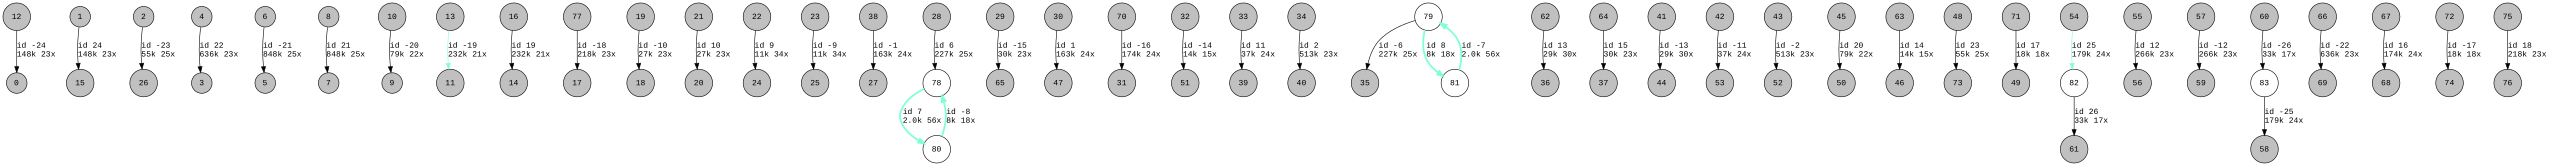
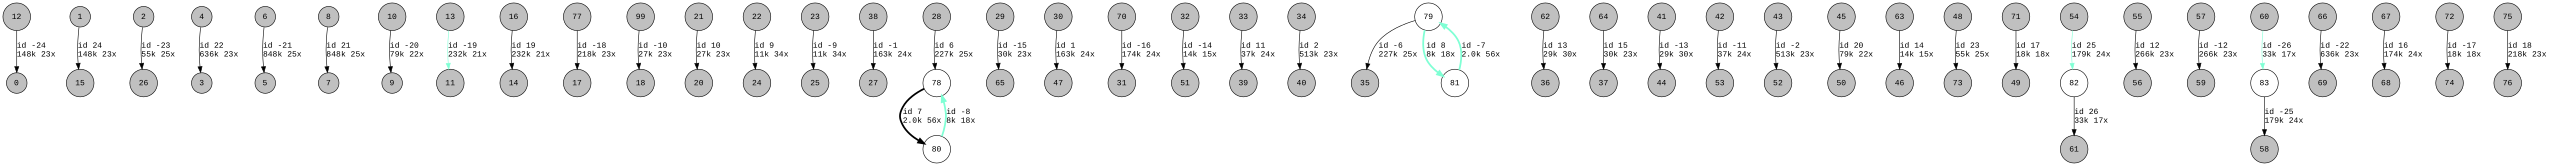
node "19": label "19" -> "99"
edge "60" -> "83": color black -> aquamarine1
edge "78" -> "80": color aquamarine1 -> black
